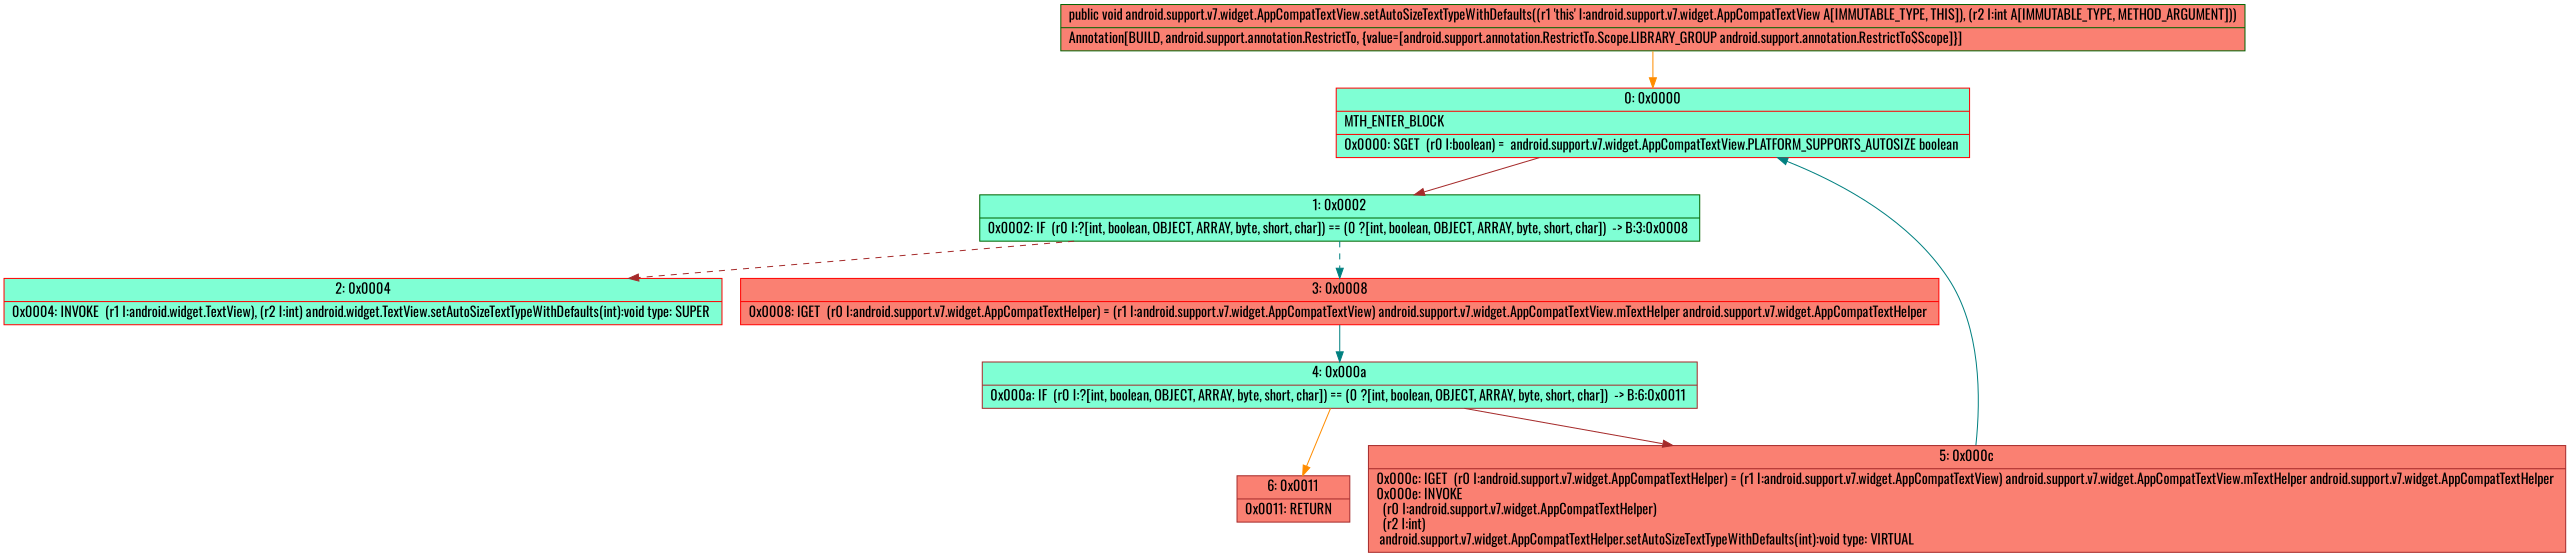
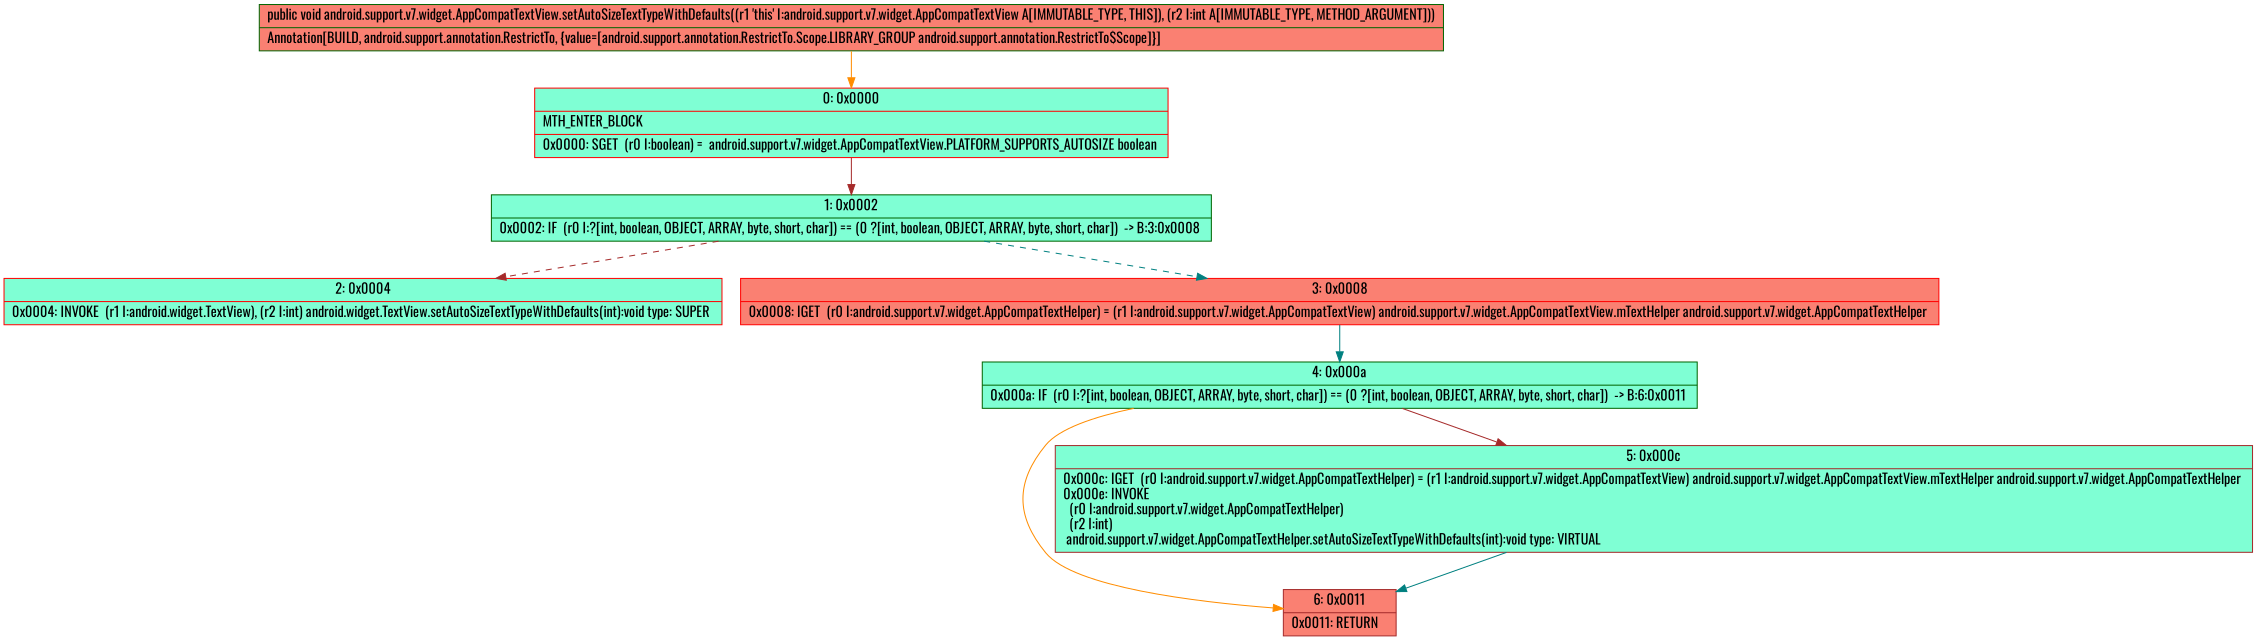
edge "5: 0x000c" -> "0: 0x0000": now "5: 0x000c" -> "6: 0x0011"
node "4: 0x000a": color brown -> darkgreen
node "5: 0x000c": fillcolor salmon -> aquamarine
